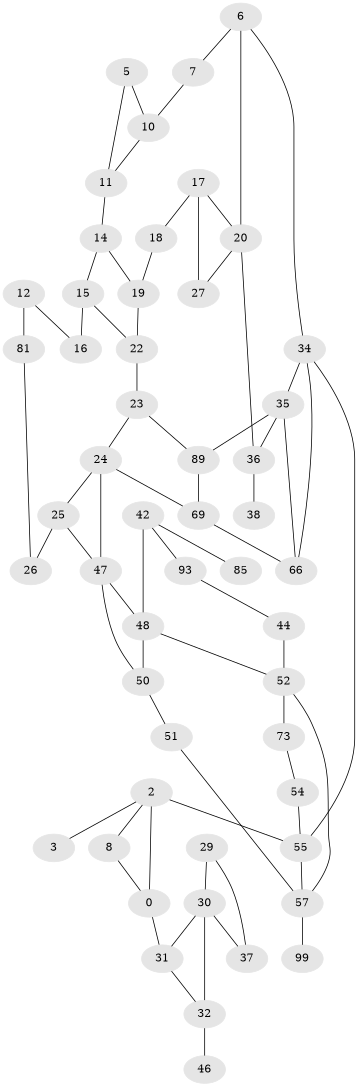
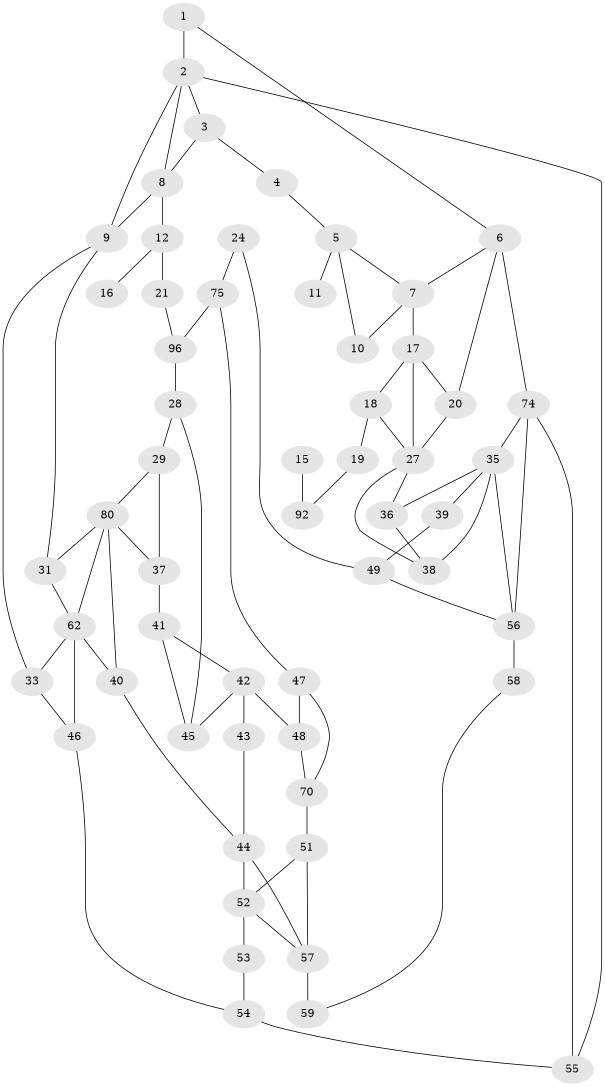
node "1": added
edge "10" -- "11": removed
edge "3" -- "8": added
node "4": added
edge "8" -- "12": added
node "14": removed
edge "5" -- "7": added
edge "15" -- "16": removed
edge "7" -- "17": added
node "81": label "81" -> "21"
node "22": label "22" -> "92"
edge "20" -- "36": now "27" -- "36"
node "34": label "34" -> "74"
node "23": removed
node "28": added
edge "18" -- "27": added
node "89": label "89" -> "39"
node "25": label "25" -> "75"
edge "24" -- "47": removed
node "69": label "69" -> "49"
edge "27" -- "38": added
edge "35" -- "38": added
node "26": label "26" -> "96"
node "93": label "93" -> "43"
node "85": label "85" -> "45"
node "66": label "66" -> "56"
node "41": added
edge "48" -- "52": now "51" -- "52"
node "33": added
node "40": added
node "50": label "50" -> "70"
node "58": added
node "73": label "73" -> "53"
edge "55" -- "57": now "44" -- "57"
node "0": label "0" -> "9"
node "30": label "30" -> "80"
edge "46" -- "54": added
node "99": label "99" -> "59"
node "32": label "32" -> "62"
